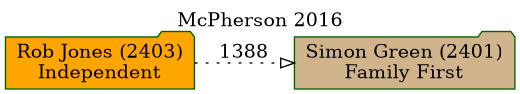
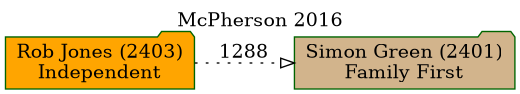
edge "Rob Jones (2403) Independent" -> "Simon Green (2401) Family First": label "1388" -> "1288"
